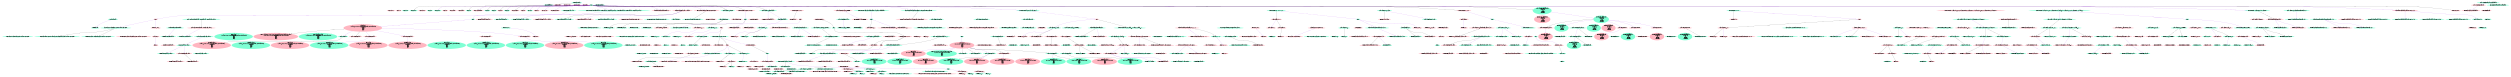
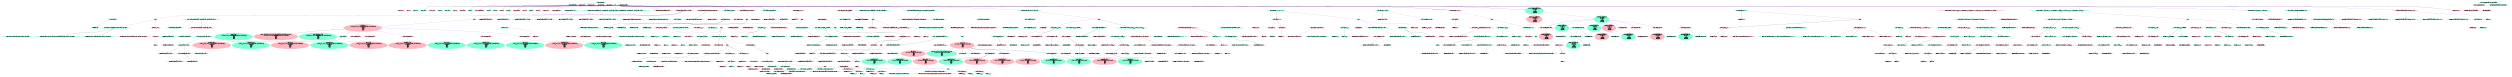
node "(LOCAL,v19: sta_info *)": removed
